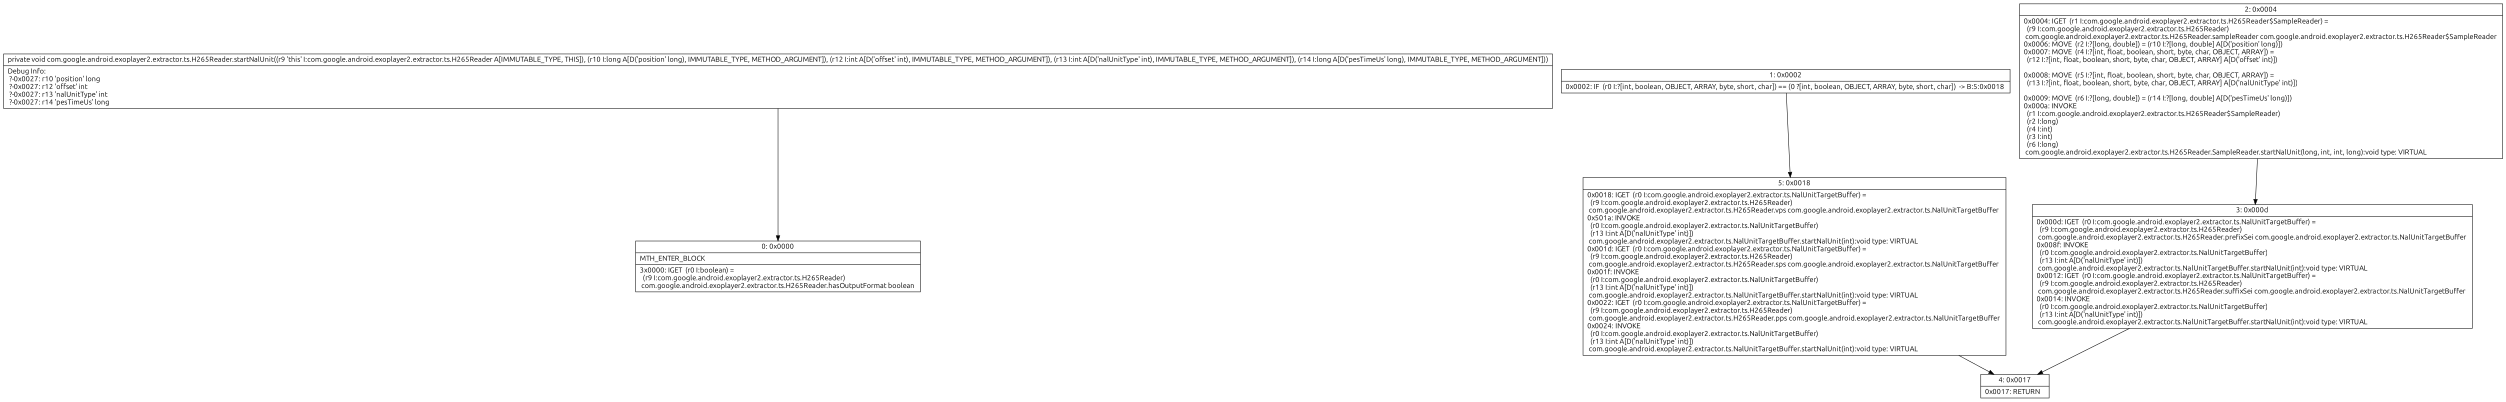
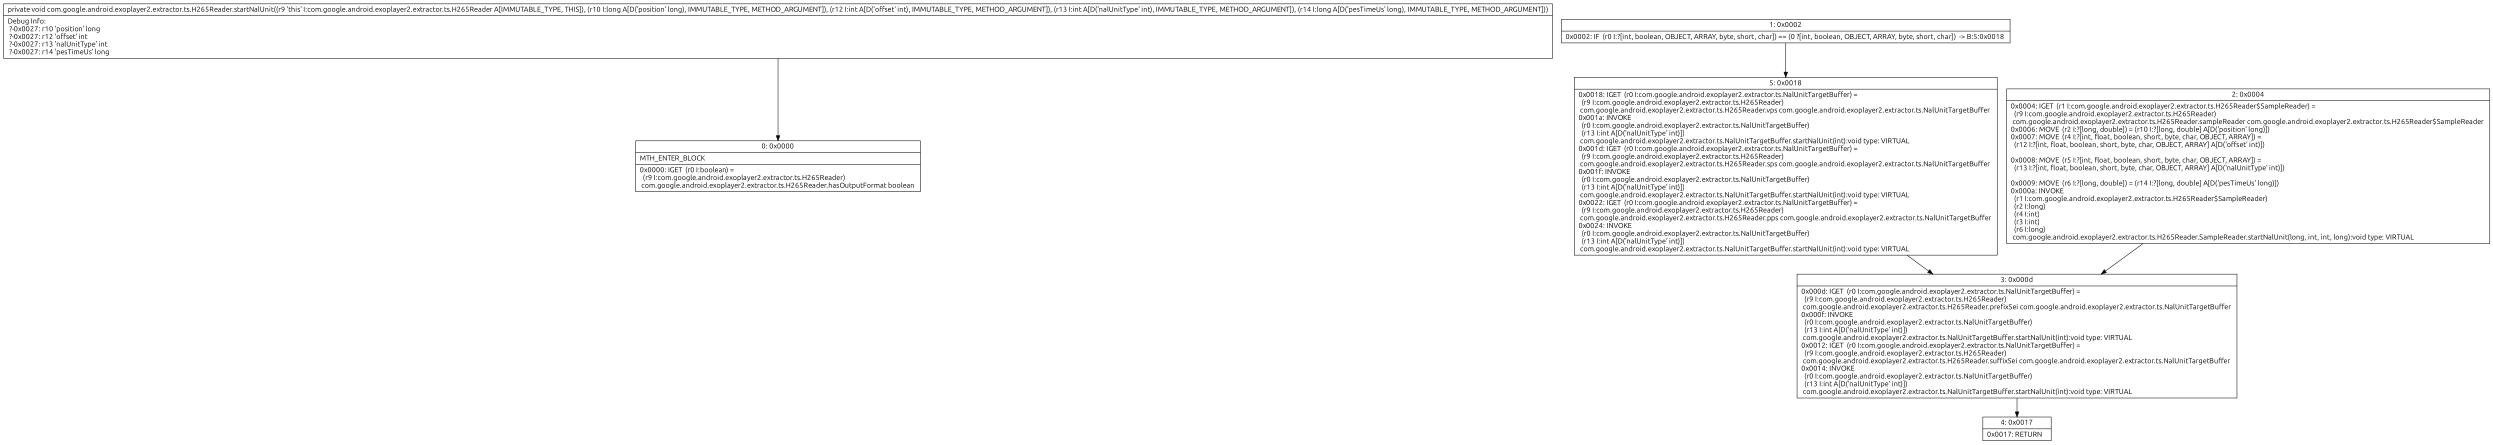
node "5: 0x0018": text "0x501a: INVOKE" -> "0x001a: INVOKE"
node "3: 0x000d": text "0x008f: INVOKE" -> "0x000f: INVOKE"
node "0: 0x0000": text "3x0000: IGET  (r0 I:boolean) =" -> "0x0000: IGET  (r0 I:boolean) ="
edge "5: 0x0018" -> "4: 0x0017": now "5: 0x0018" -> "3: 0x000d"
